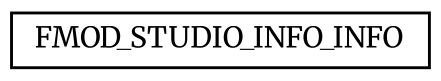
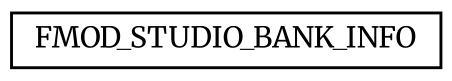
node "FMOD_STUDIO_INFO_INFO": label "FMOD_STUDIO_INFO_INFO" -> "FMOD_STUDIO_BANK_INFO"
